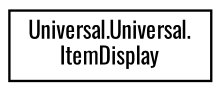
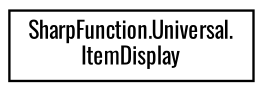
node "Universal.Universal. ItemDisplay": label "Universal.Universal. ItemDisplay" -> "SharpFunction.Universal. ItemDisplay"
